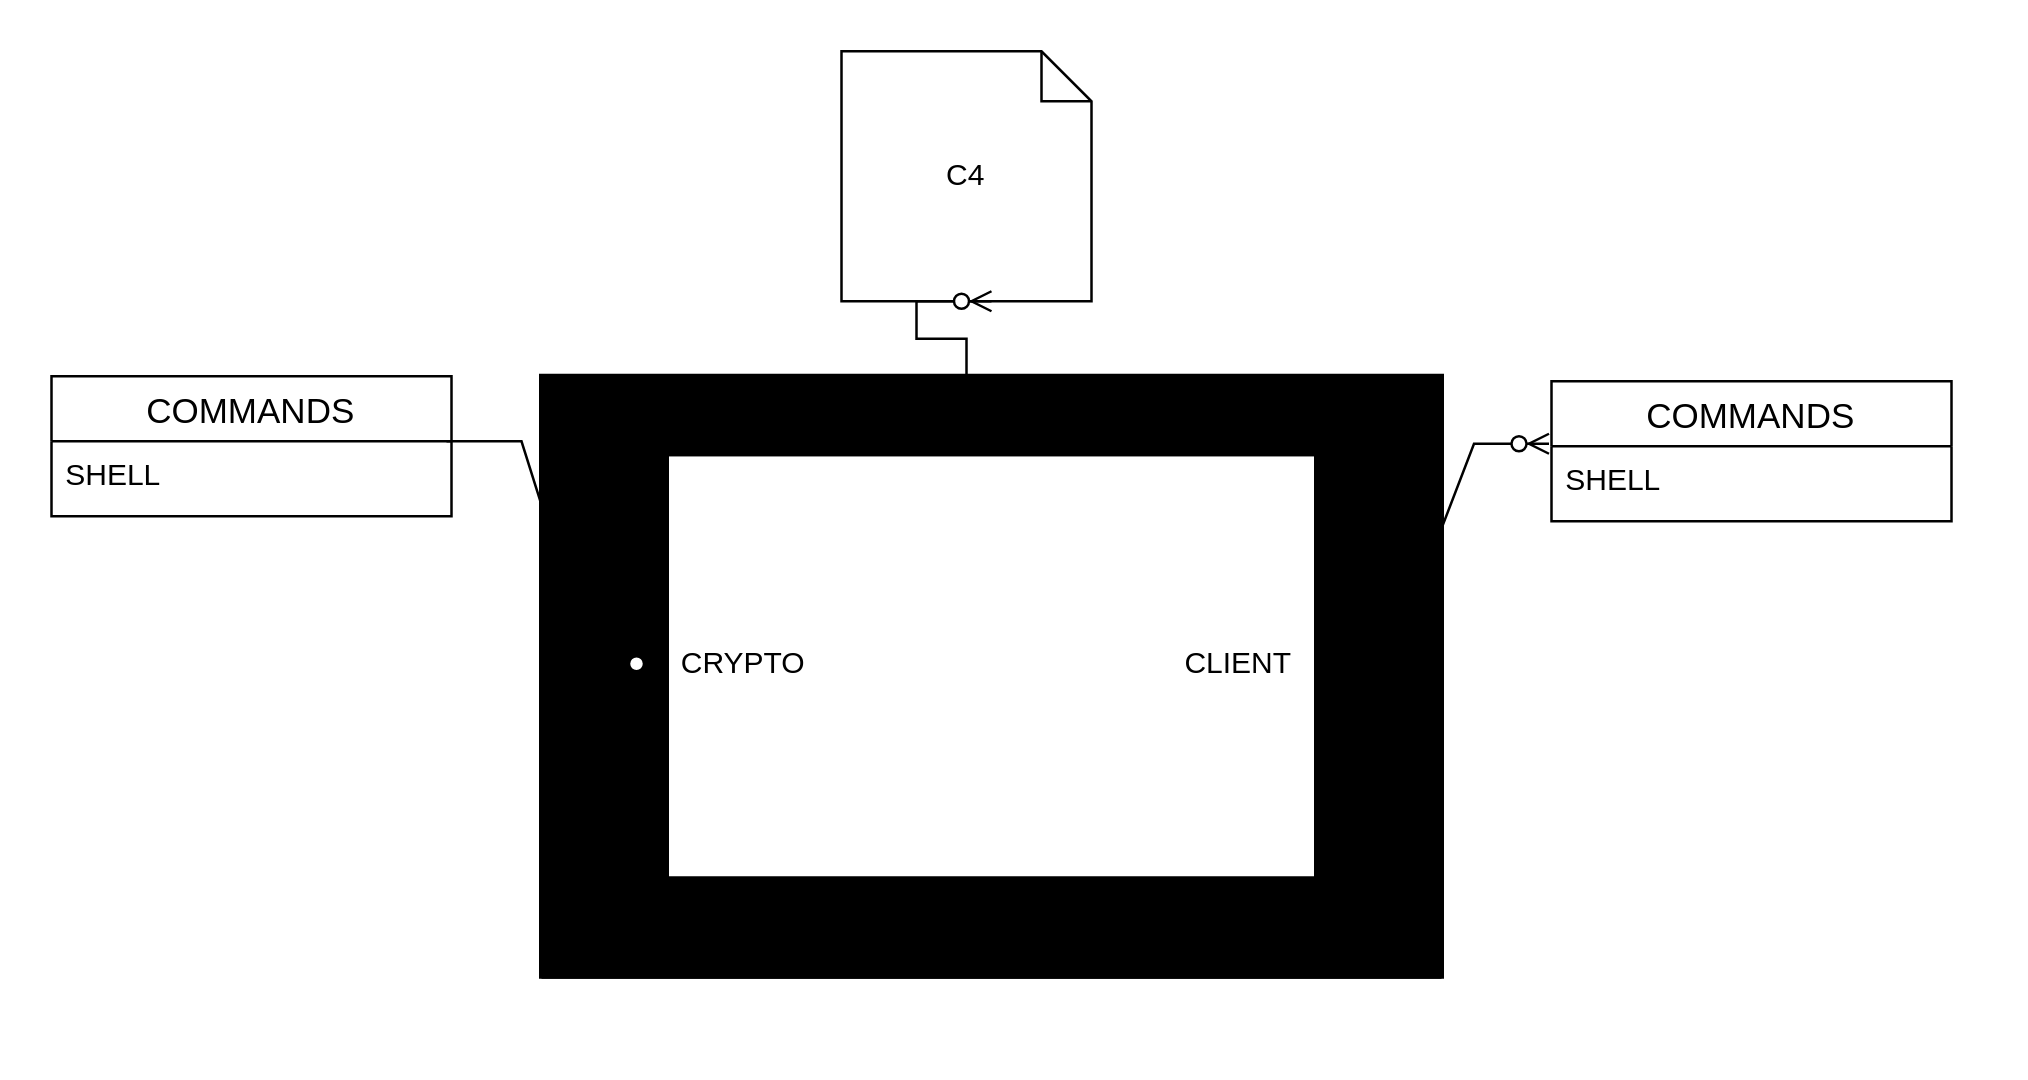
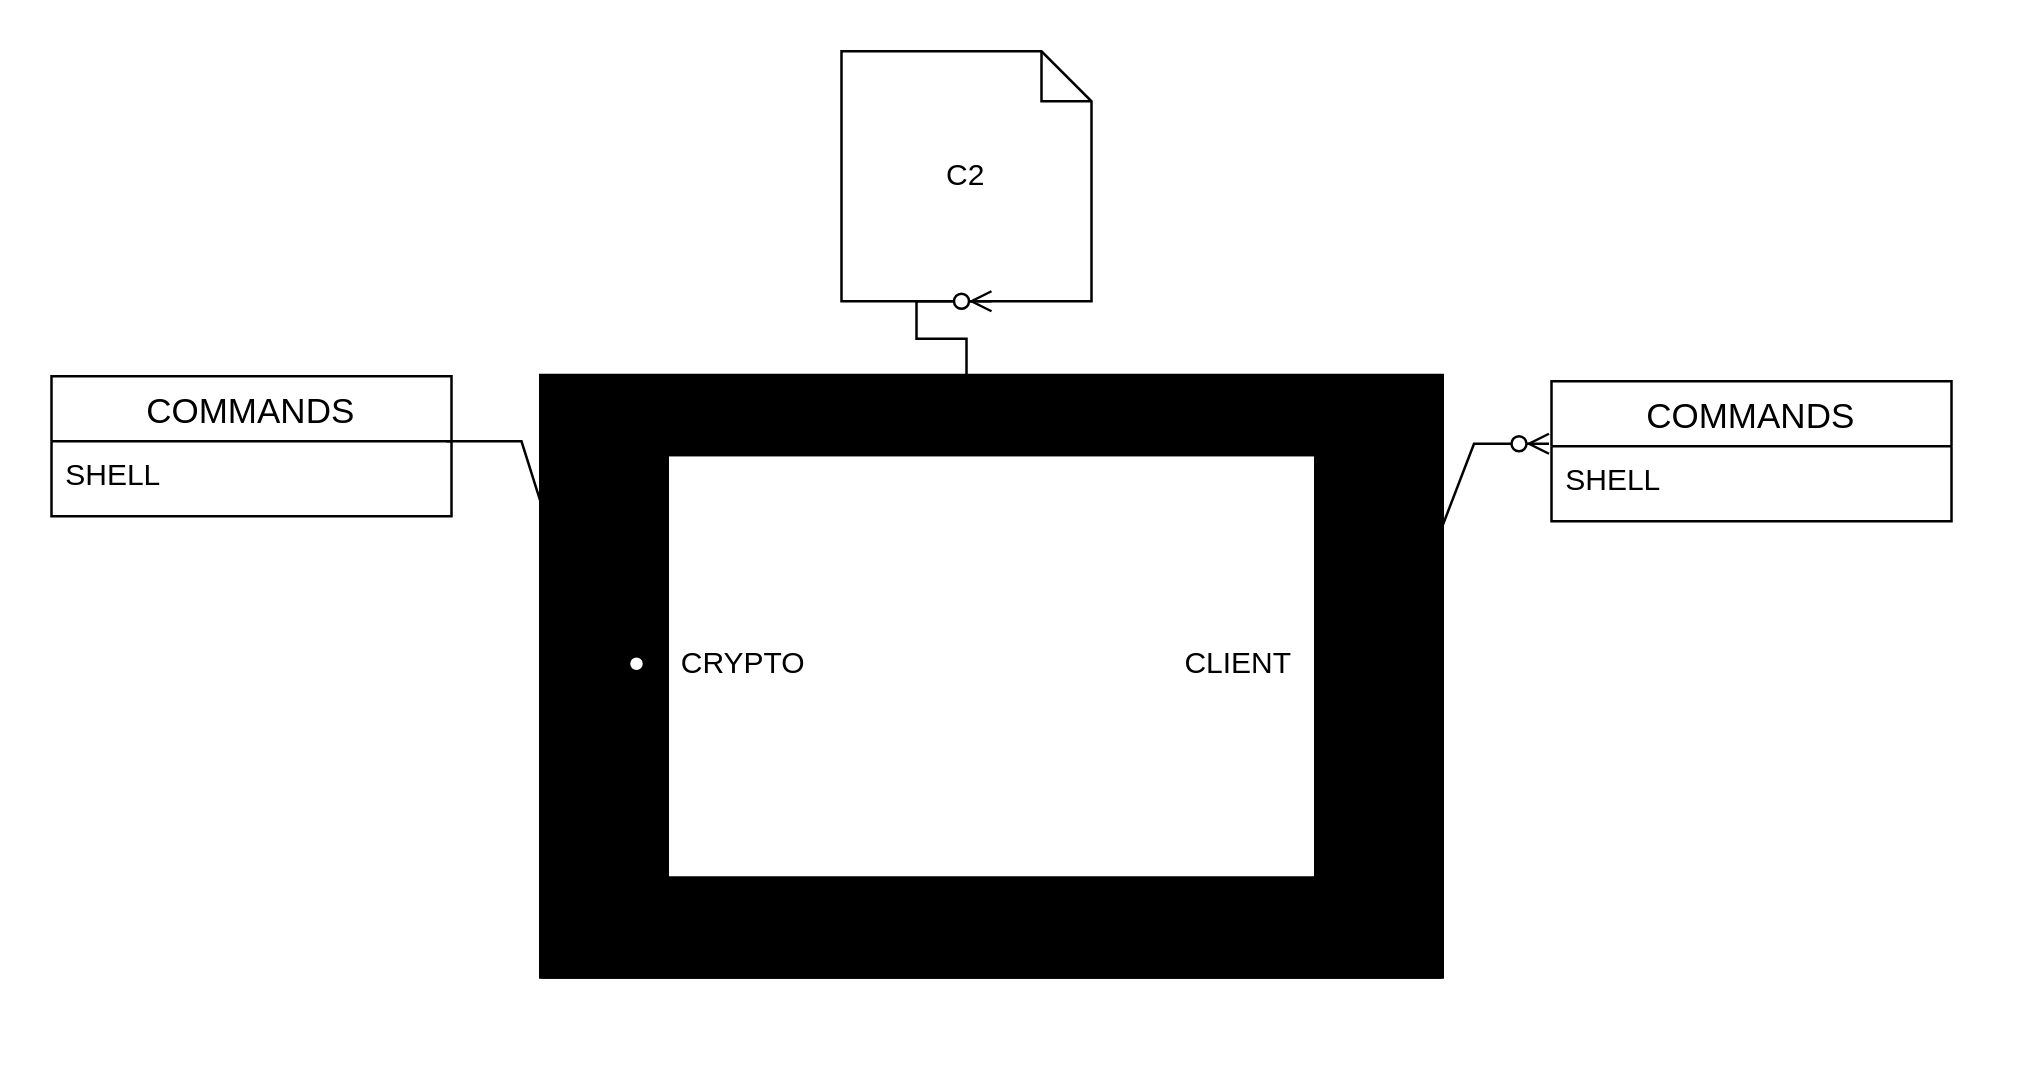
node "C4": label "C4" -> "C2"
